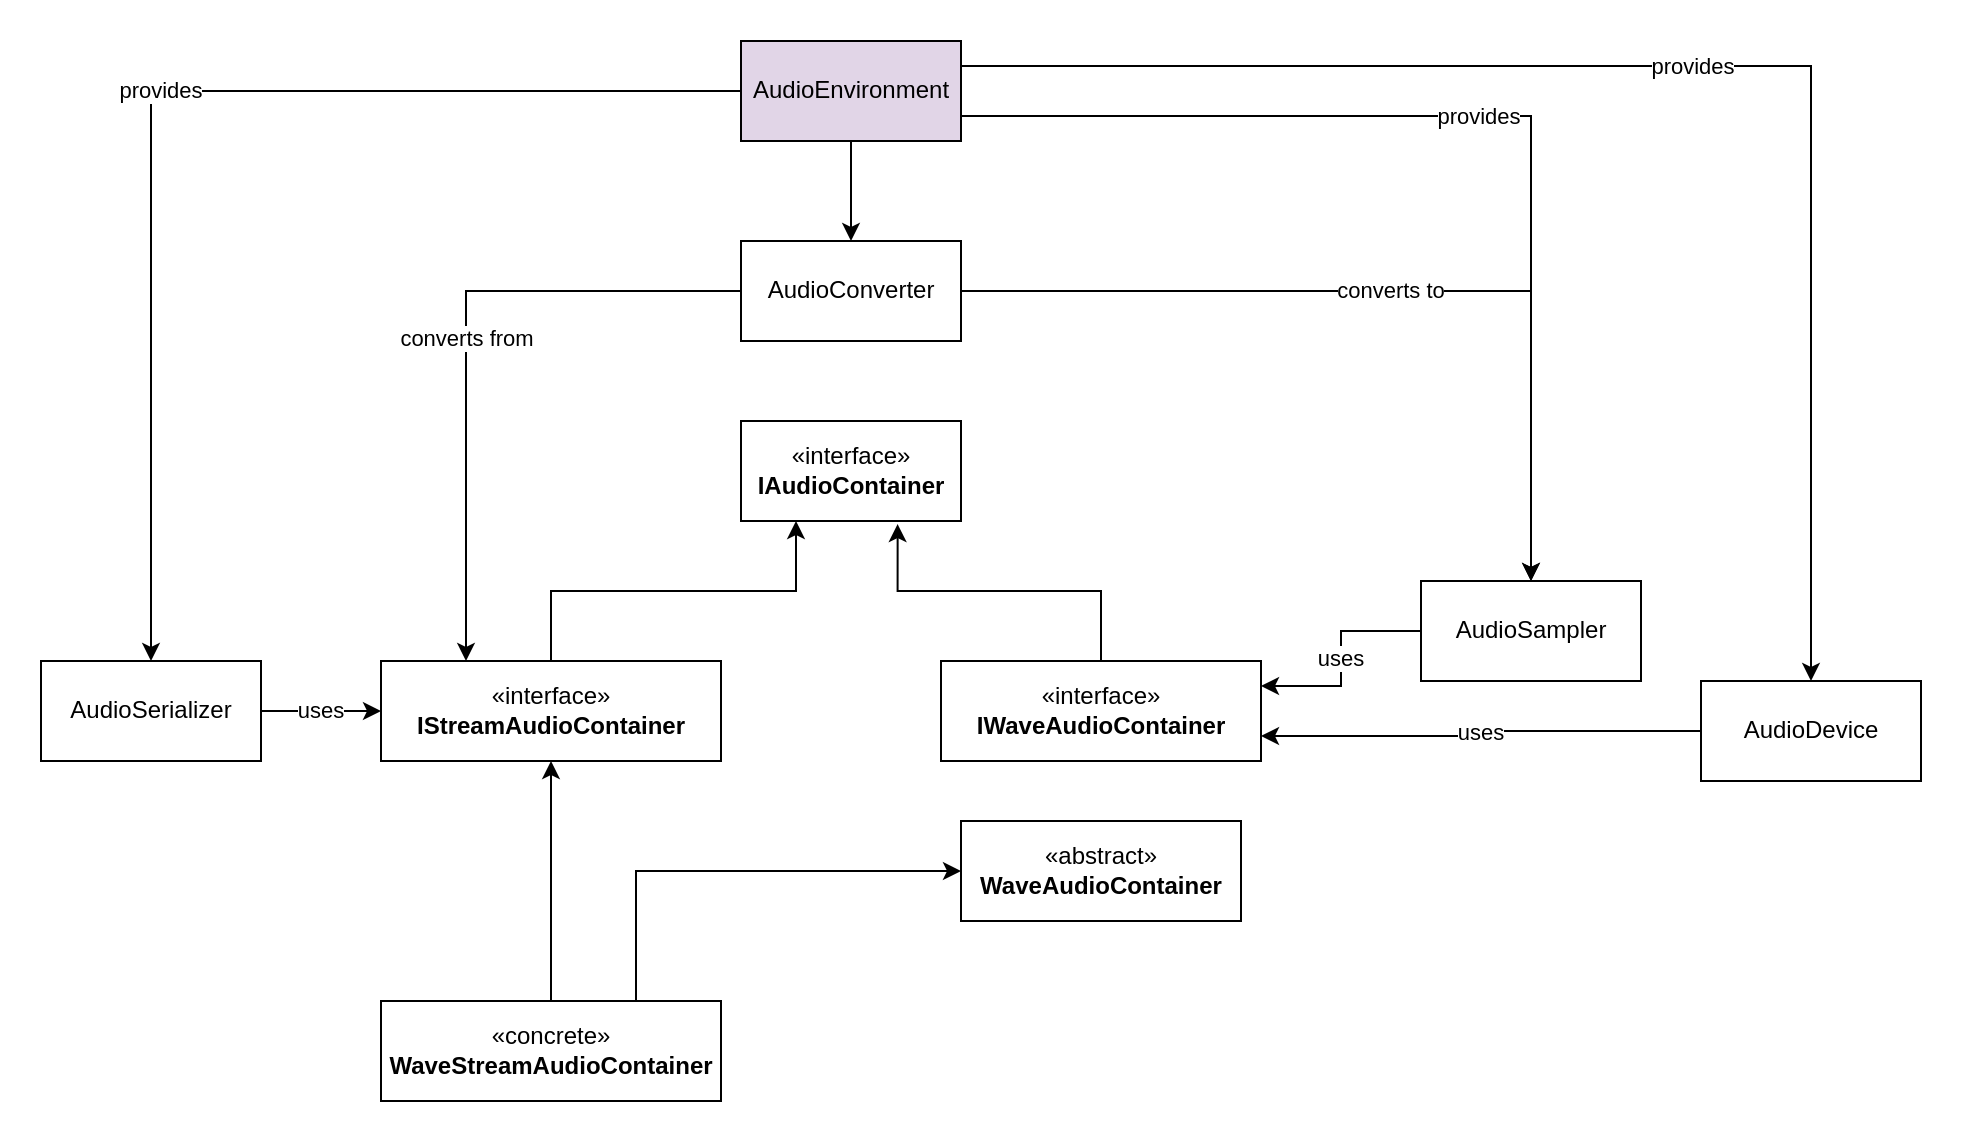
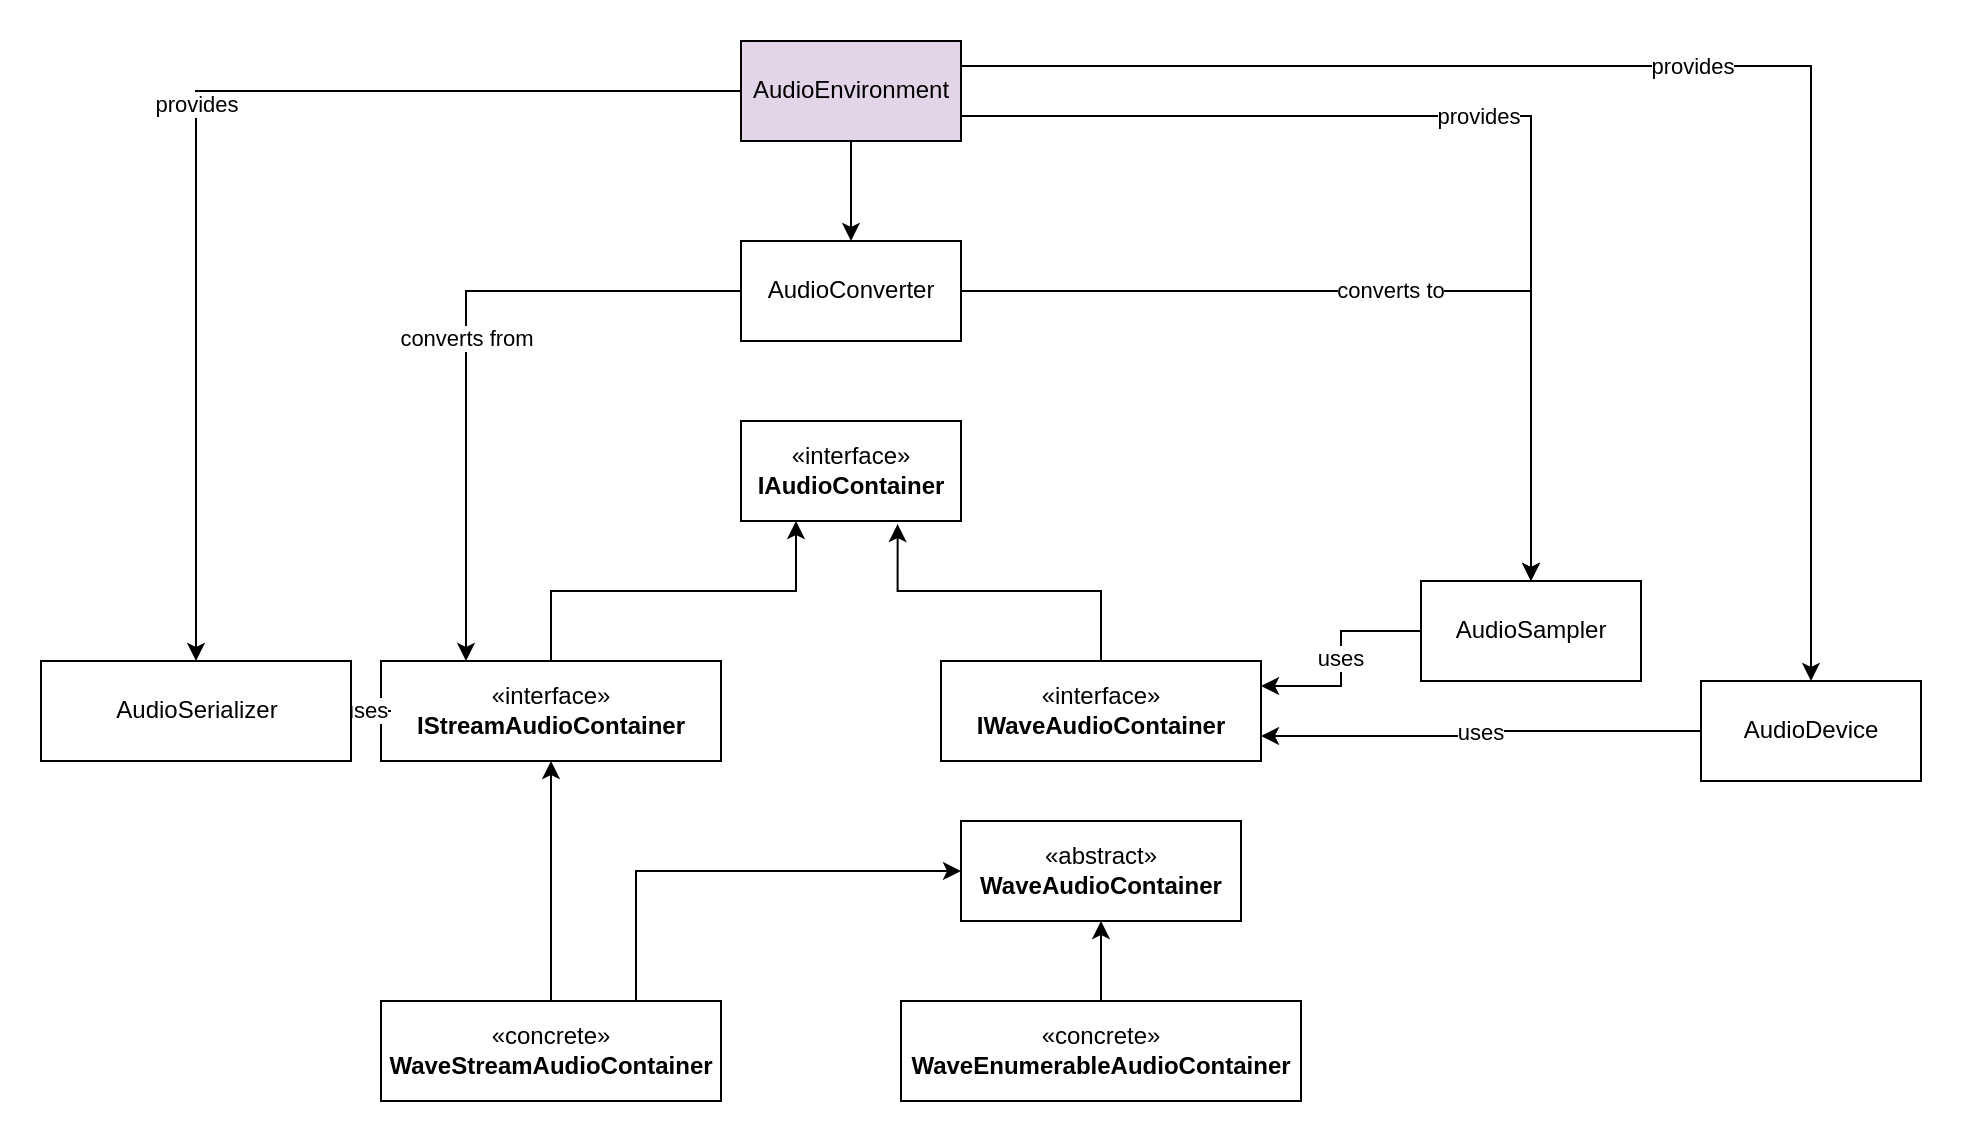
node "AudioSerializer": size 220x100 -> 310x100
edge "«concrete» WaveEnumerableAudioContainer" -> "«abstract» WaveAudioContainer": added
node "«concrete» WaveEnumerableAudioContainer": added
